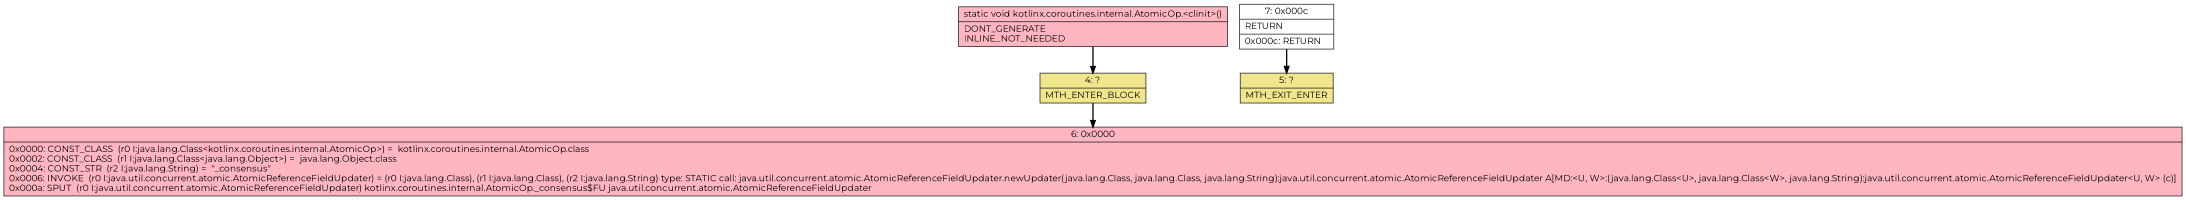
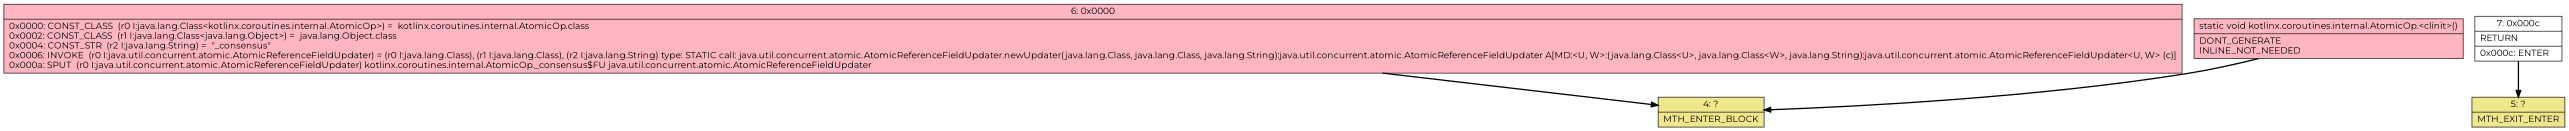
node "7: 0x000c": text "0x000c: RETURN" -> "0x000c: ENTER"
edge "4: ?" -> "6: 0x0000": reversed
